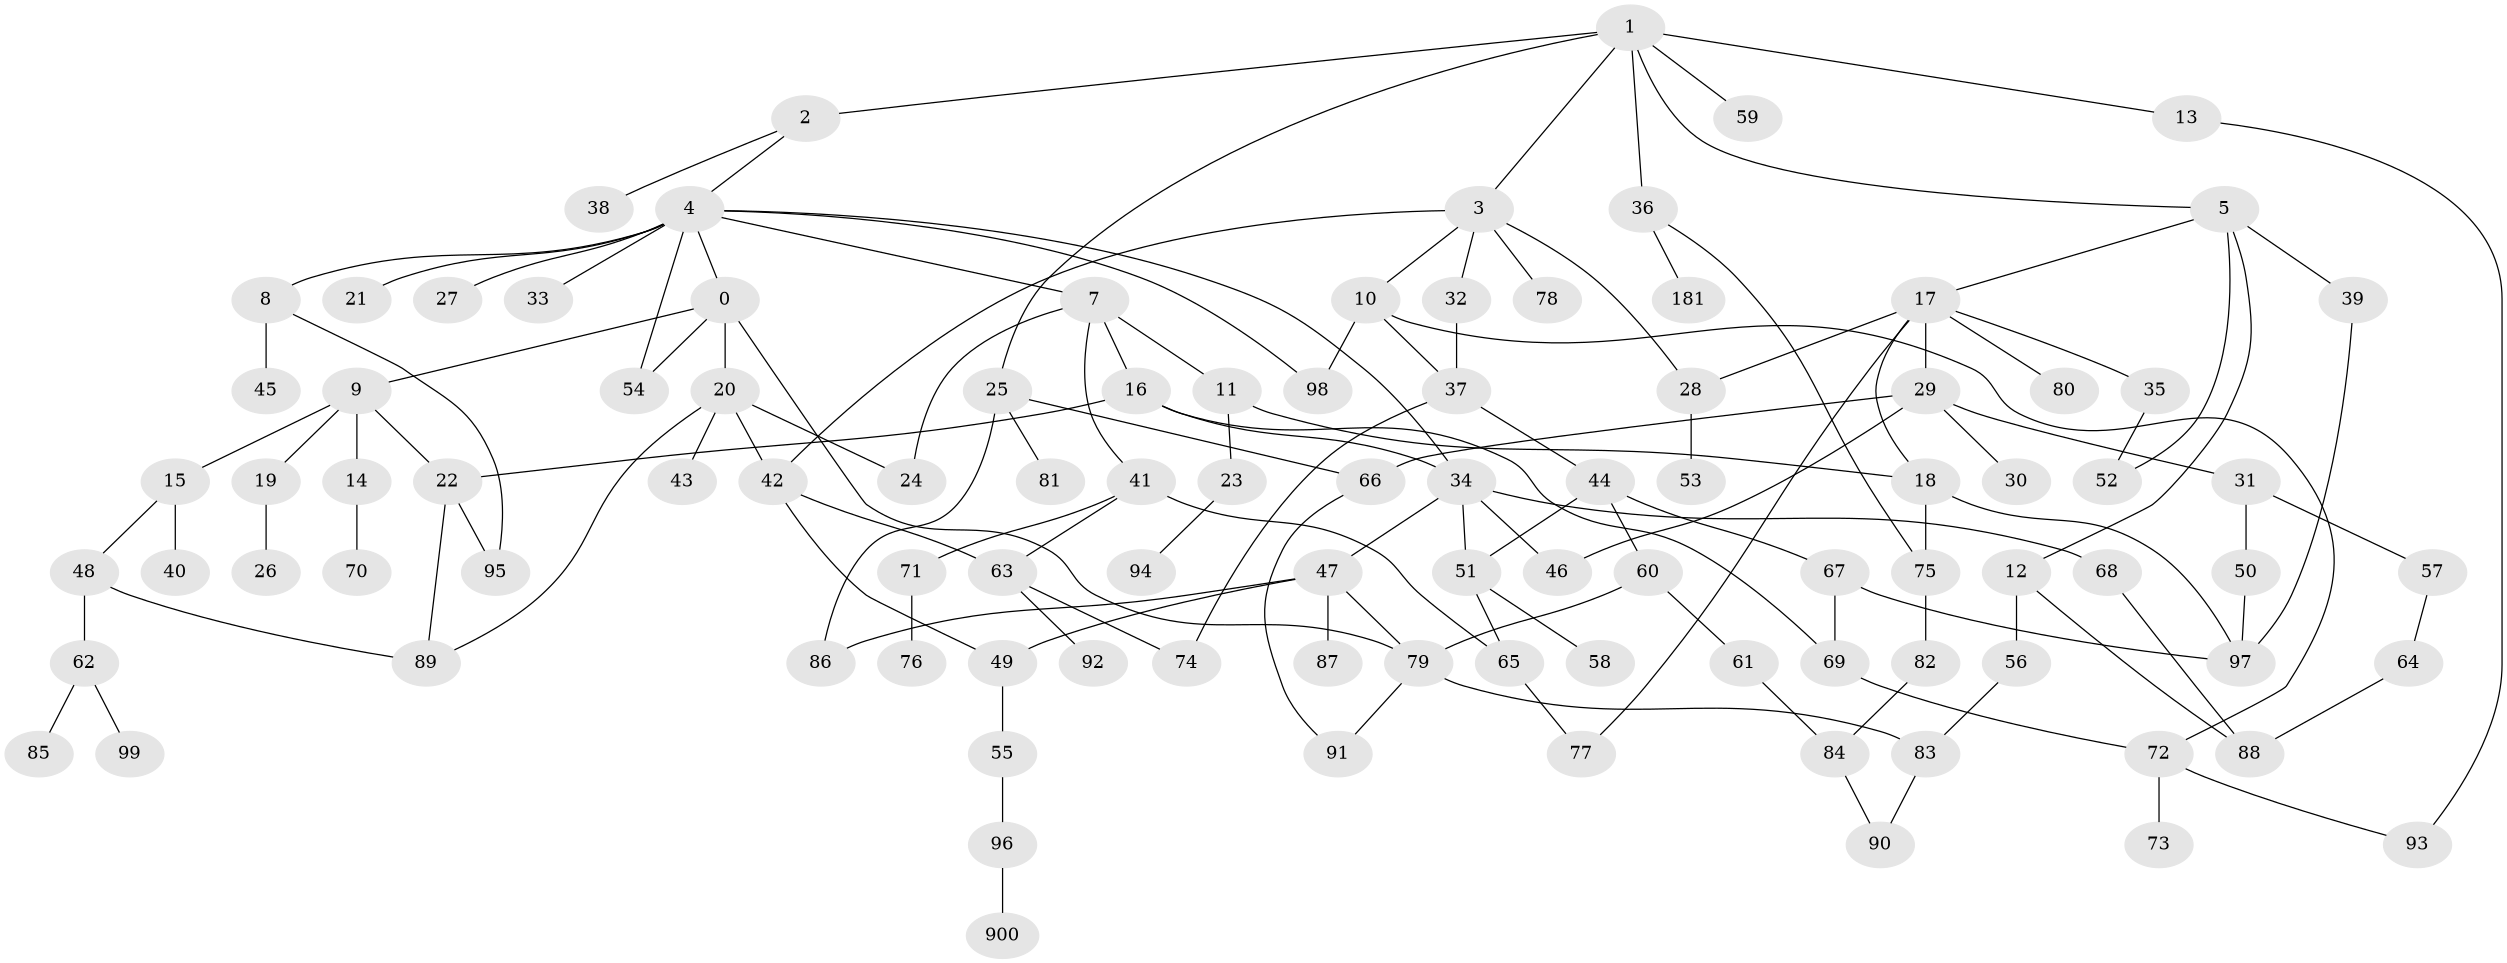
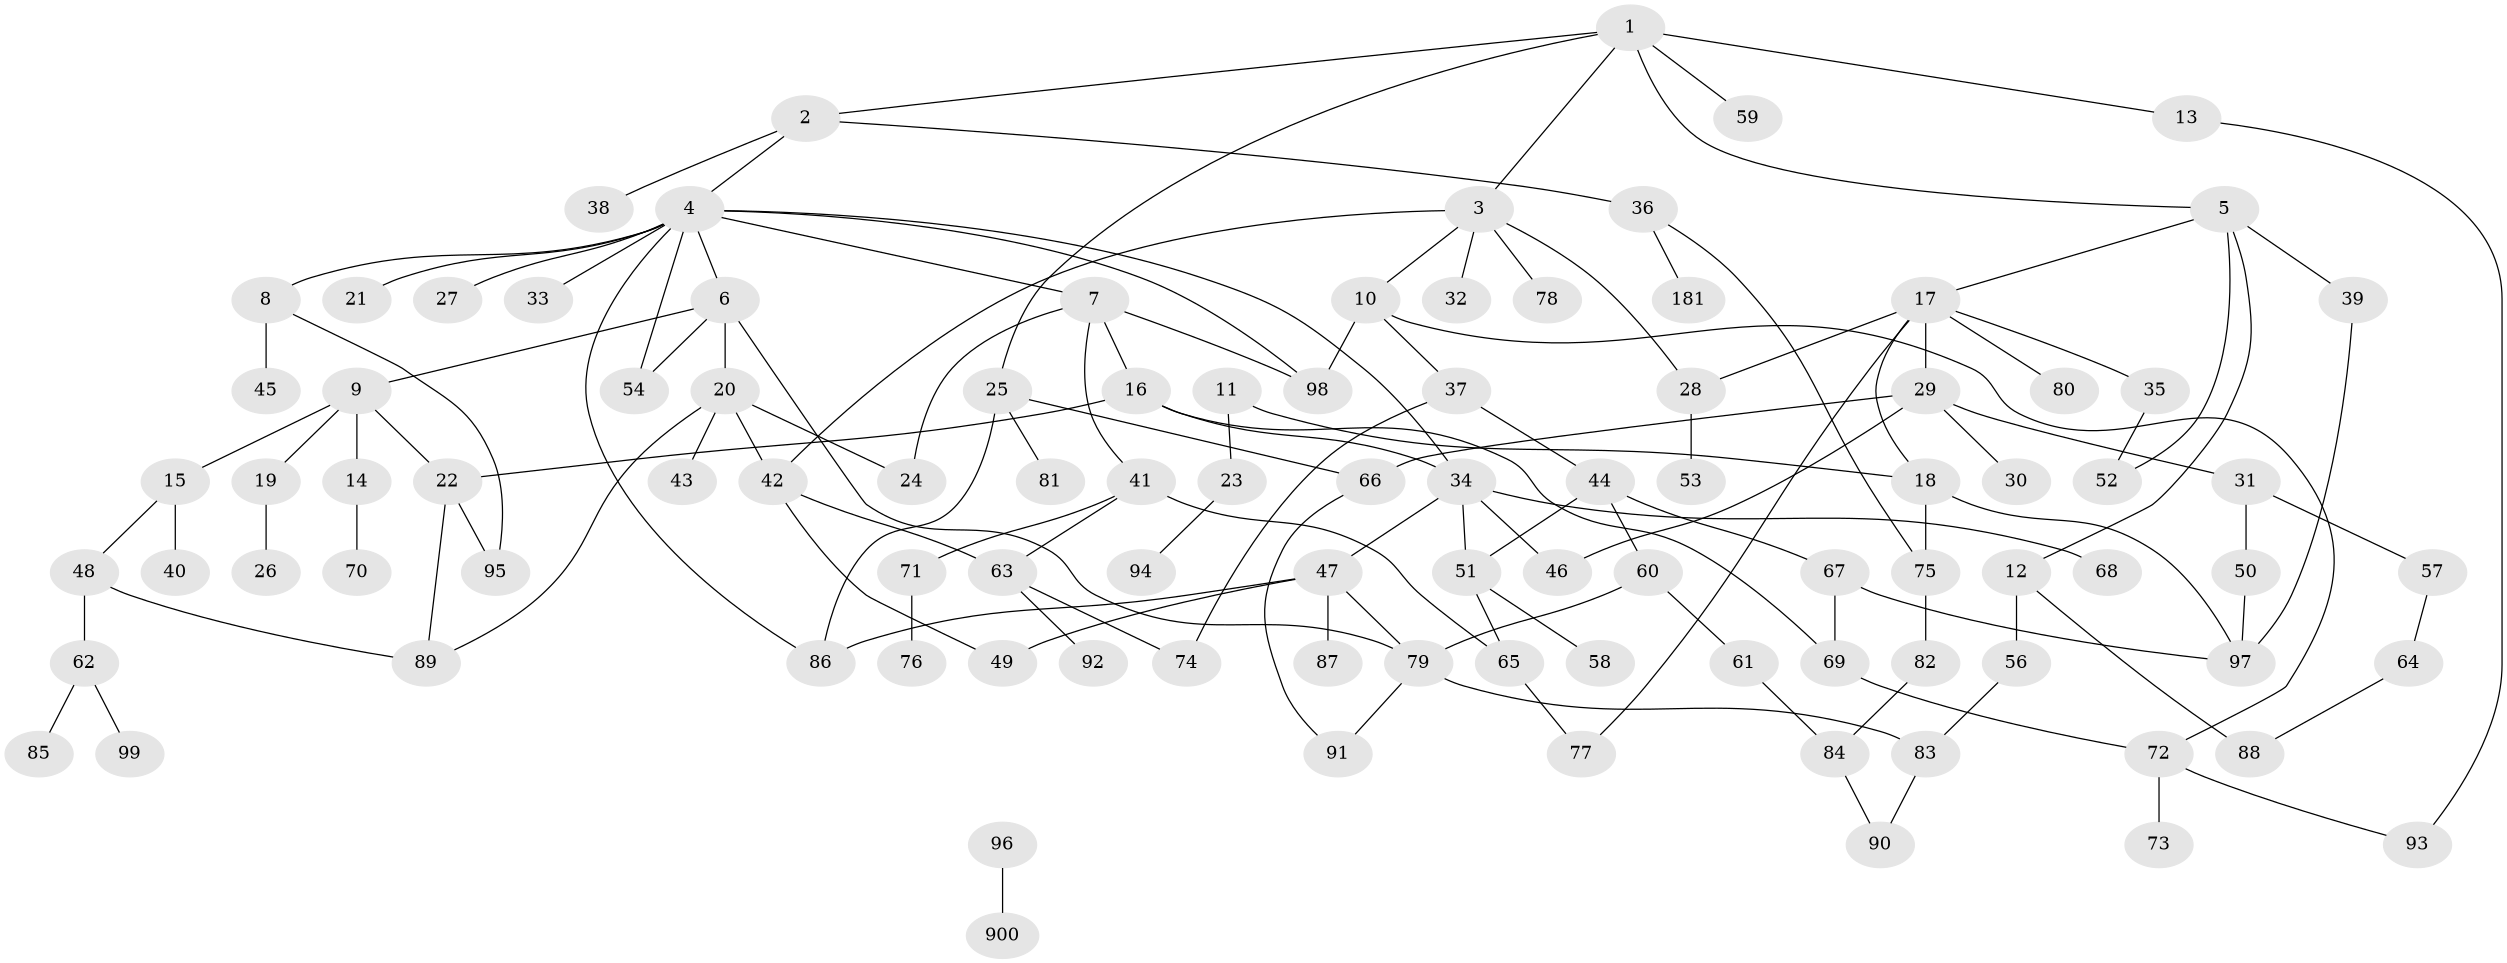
edge "1" -- "36": now "2" -- "36"
node "0": label "0" -> "6"
edge "7" -- "11": now "7" -- "98"
edge "32" -- "37": removed
edge "4" -- "86": added
edge "68" -- "88": removed
node "55": removed
